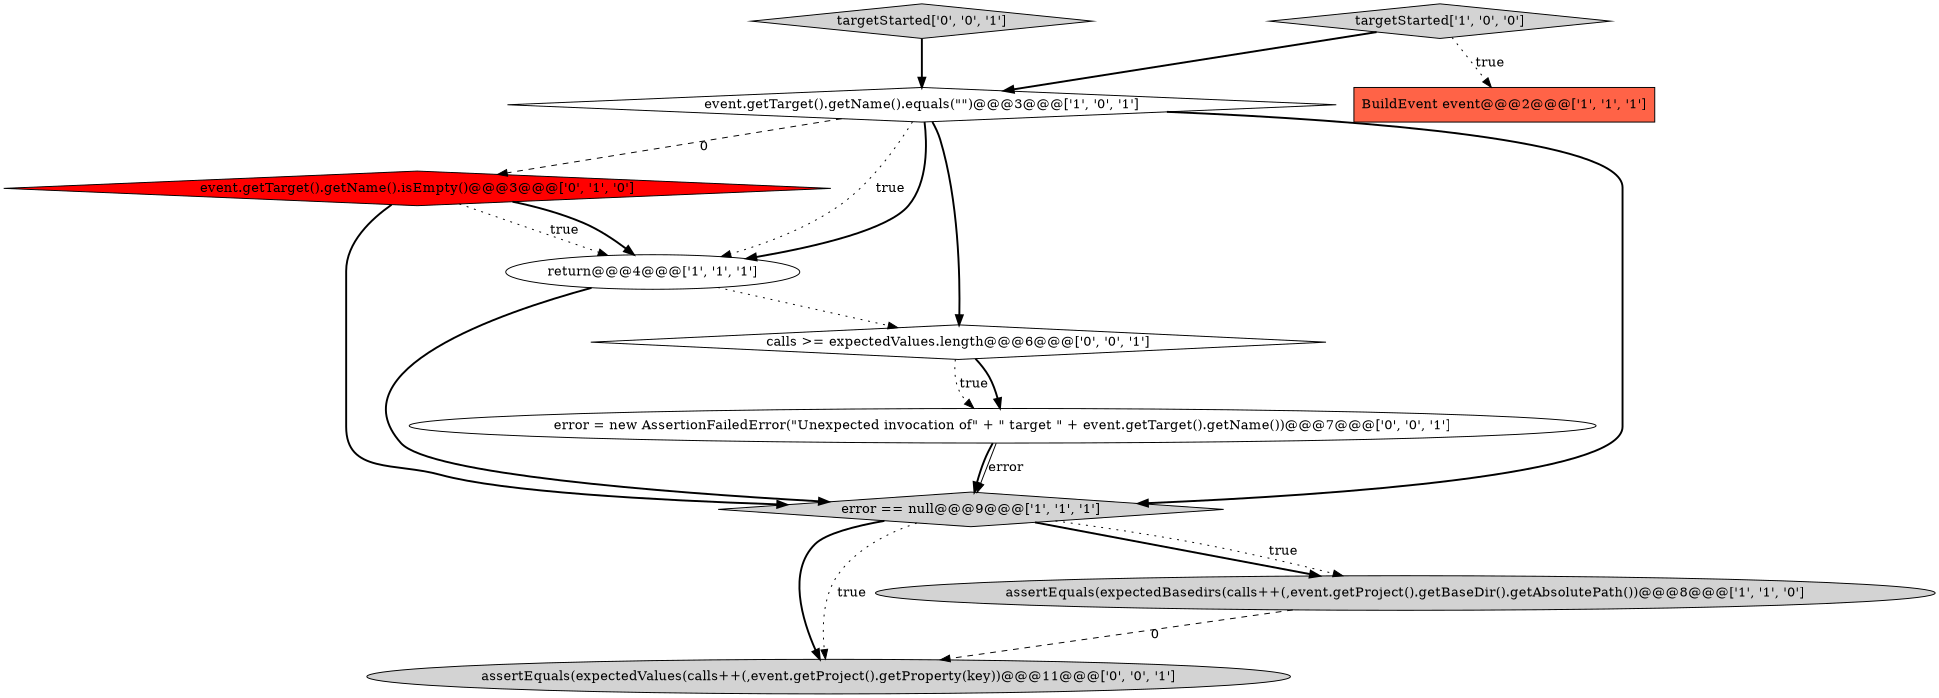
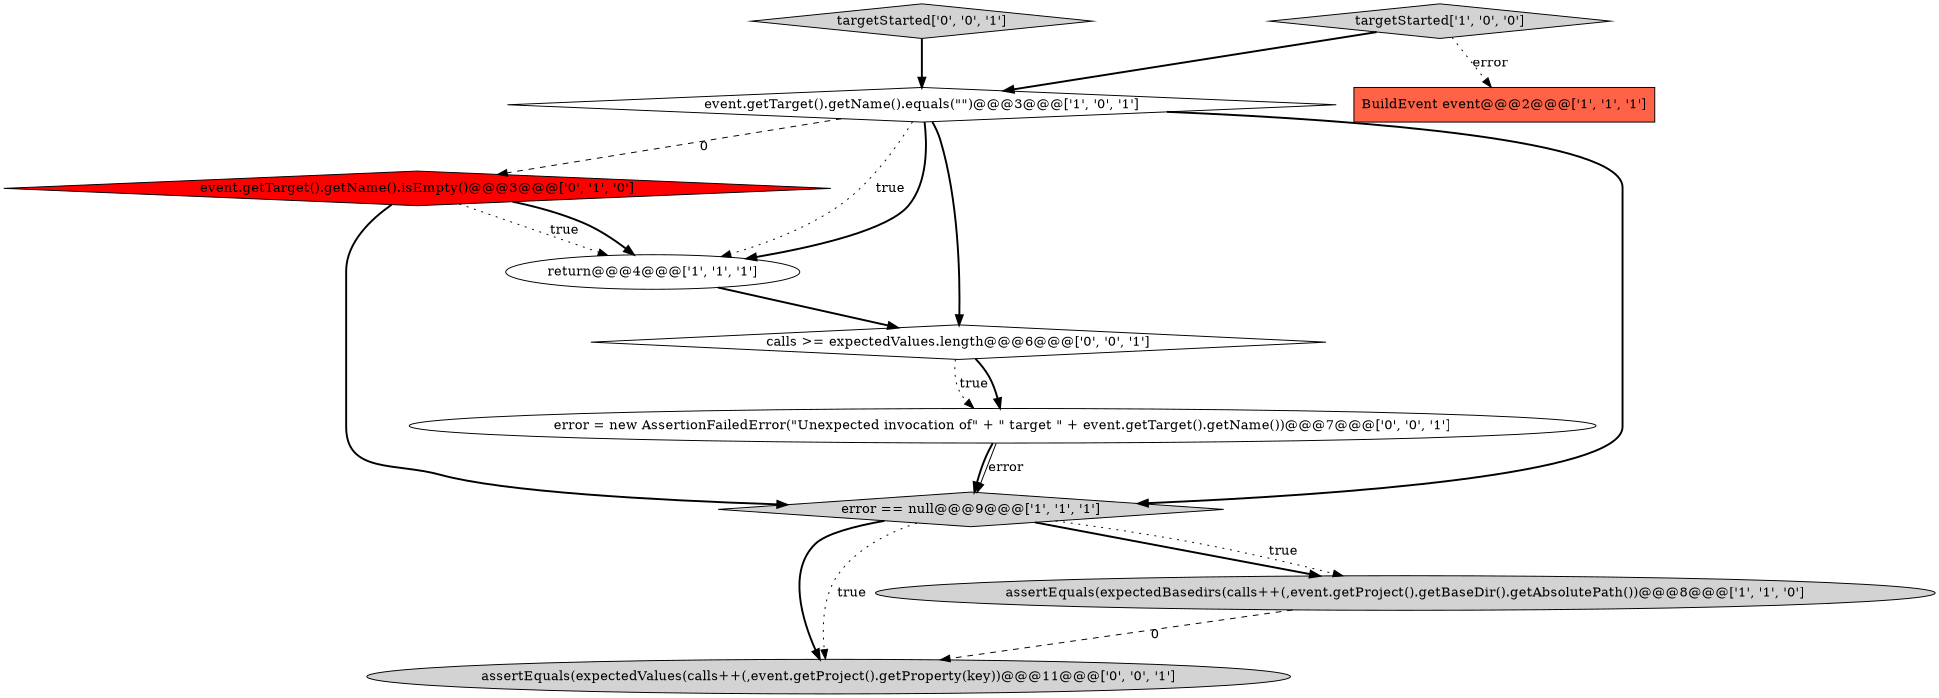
edge "targetStarted['1', '0', '0']" -> "BuildEvent event@@@2@@@['1', '1', '1']": label "true" -> "error"
edge "return@@@4@@@['1', '1', '1']" -> "calls >= expectedValues.length@@@6@@@['0', '0', '1']": style dotted -> bold
edge "return@@@4@@@['1', '1', '1']" -> "error == null@@@9@@@['1', '1', '1']": removed
